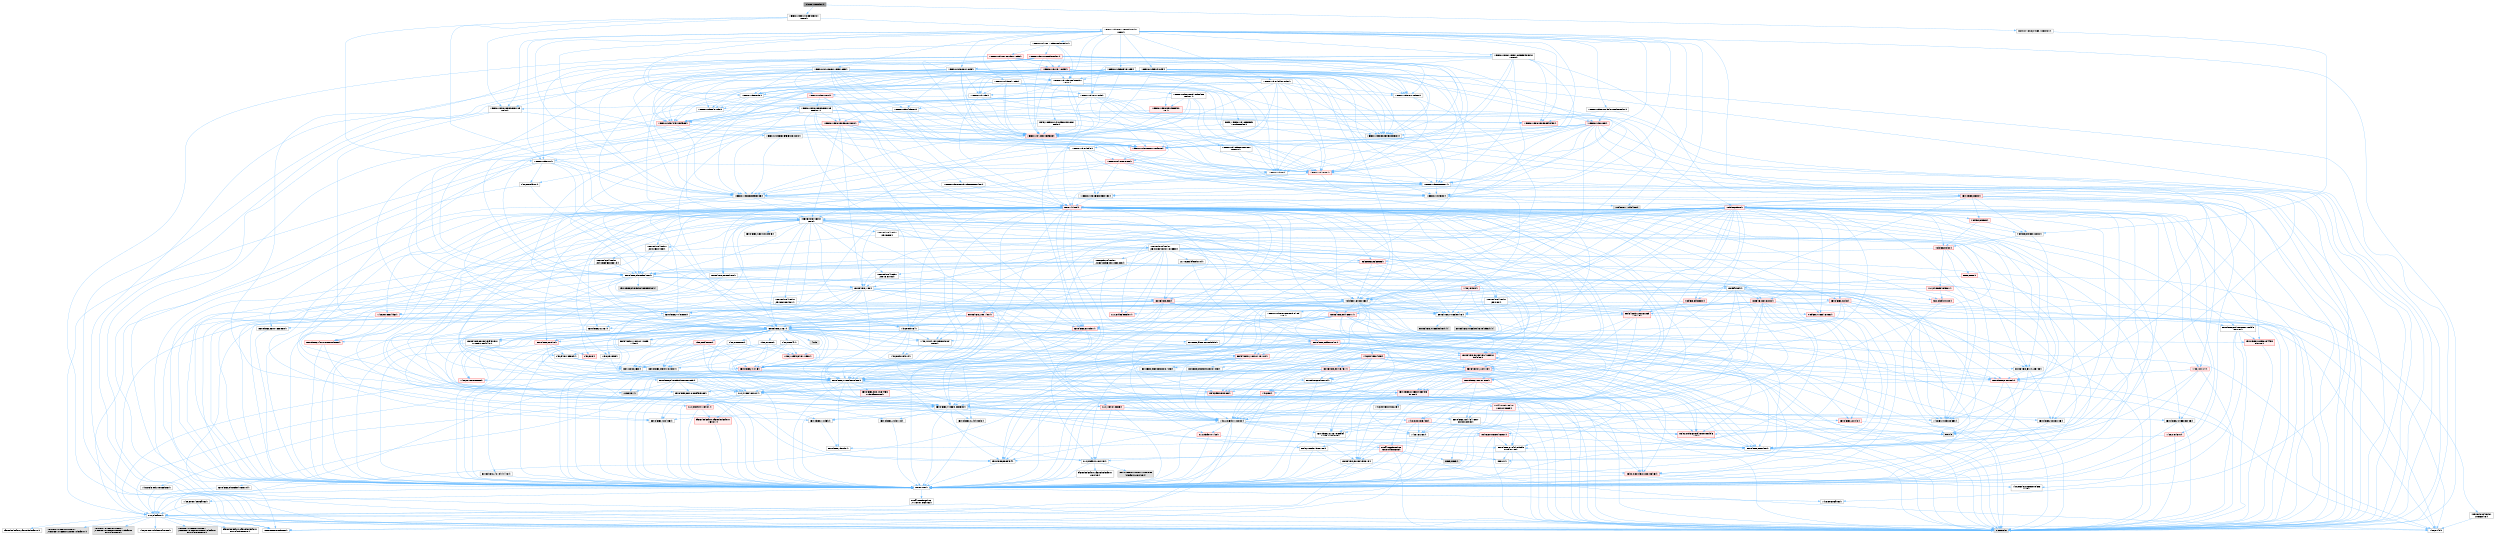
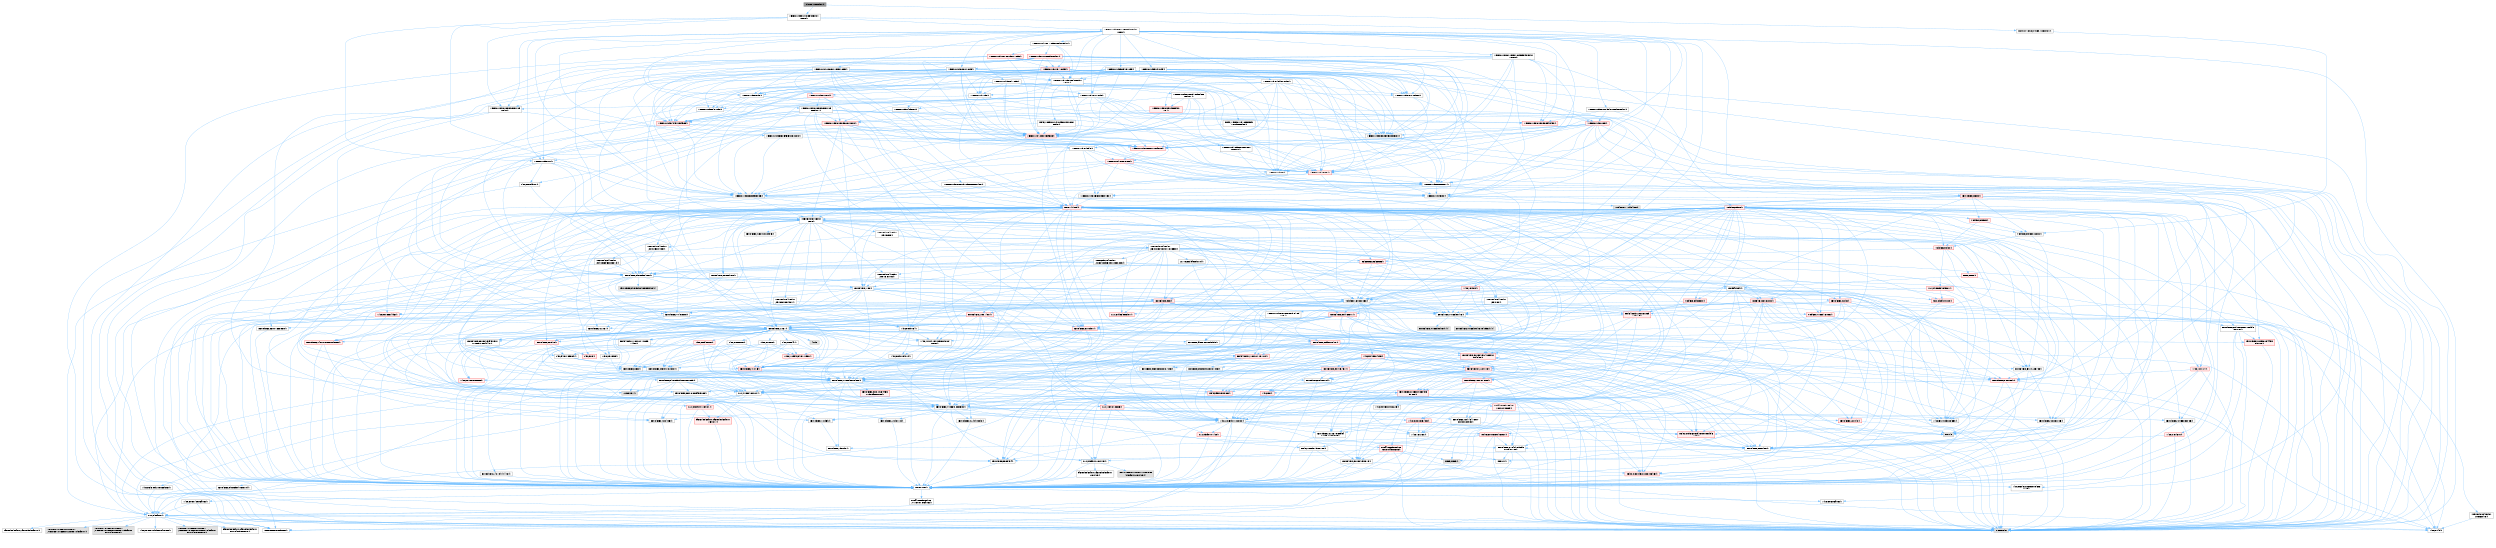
edge "MetasoundAutoConverterNode.h" -> "MetasoundBuildError.h": removed
edge "MetasoundRouter.h" -> "MetasoundDataFactory.h": now "MetasoundExecutableOperator.h" -> "MetasoundDataFactory.h"
edge "MetasoundEnum.h" -> "MetasoundLog.h": now "MetasoundEnumRegistration Macro.h" -> "MetasoundLog.h"
edge "UObject/Class.h" -> "Containers/Array.h": removed
edge "Misc/Variant.h" -> "Serialization/Archive.h": now "Templates/RefCounting.h" -> "Serialization/Archive.h"
node "LogMacros/Less.h": label "LogMacros/Less.h" -> "Templates/Less.h"
